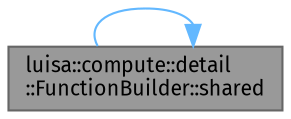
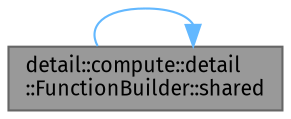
node "luisa::compute::detail ::FunctionBuilder::shared": label "luisa::compute::detail ::FunctionBuilder::shared" -> "detail::compute::detail ::FunctionBuilder::shared"
